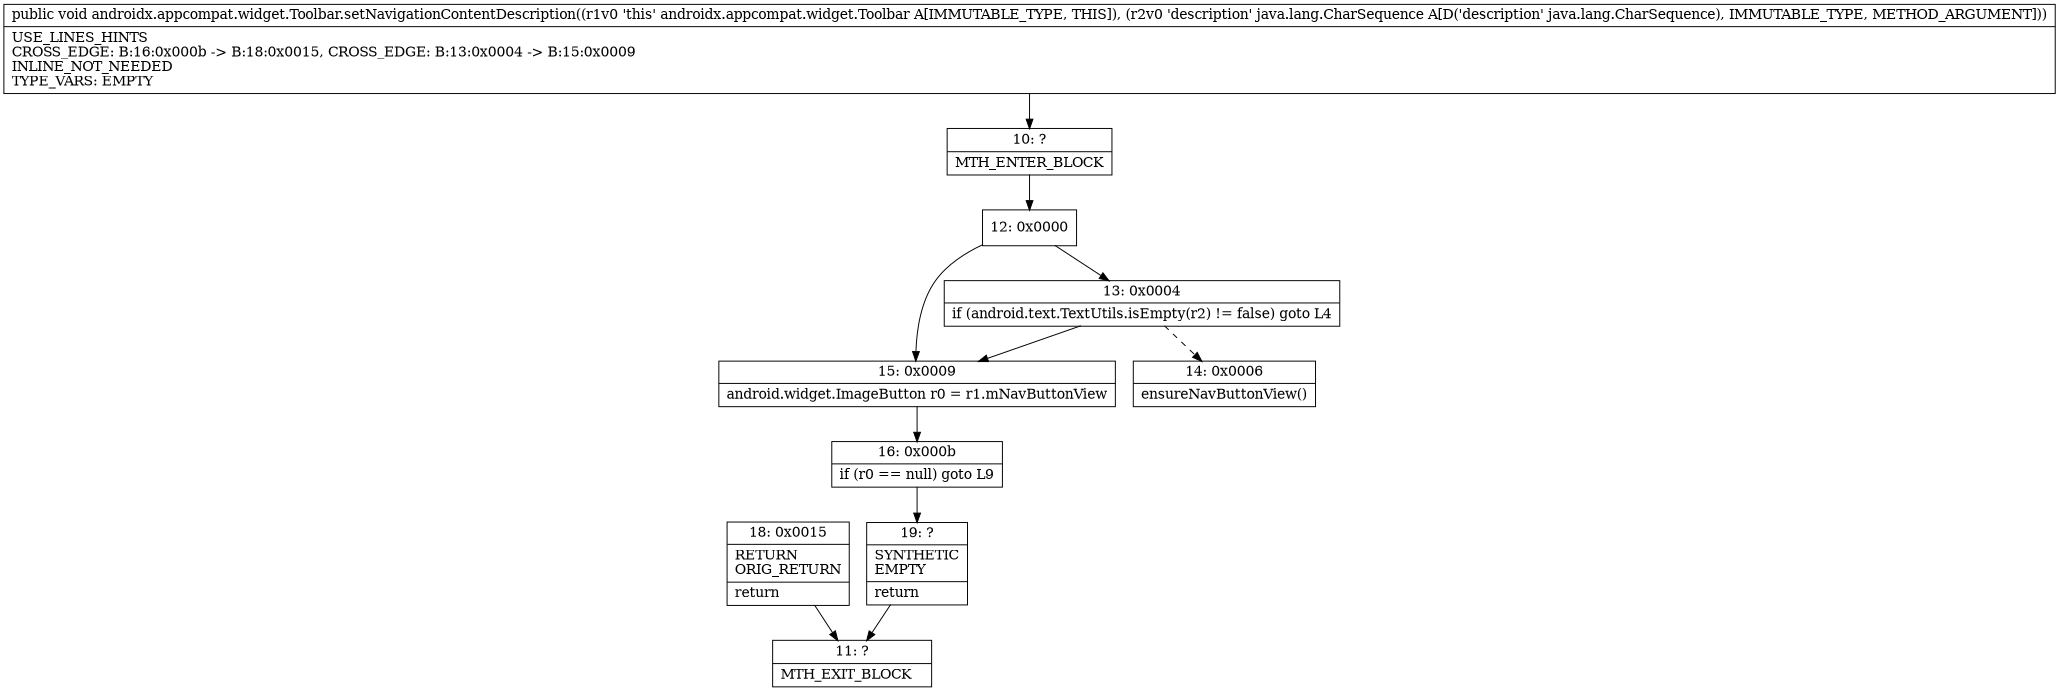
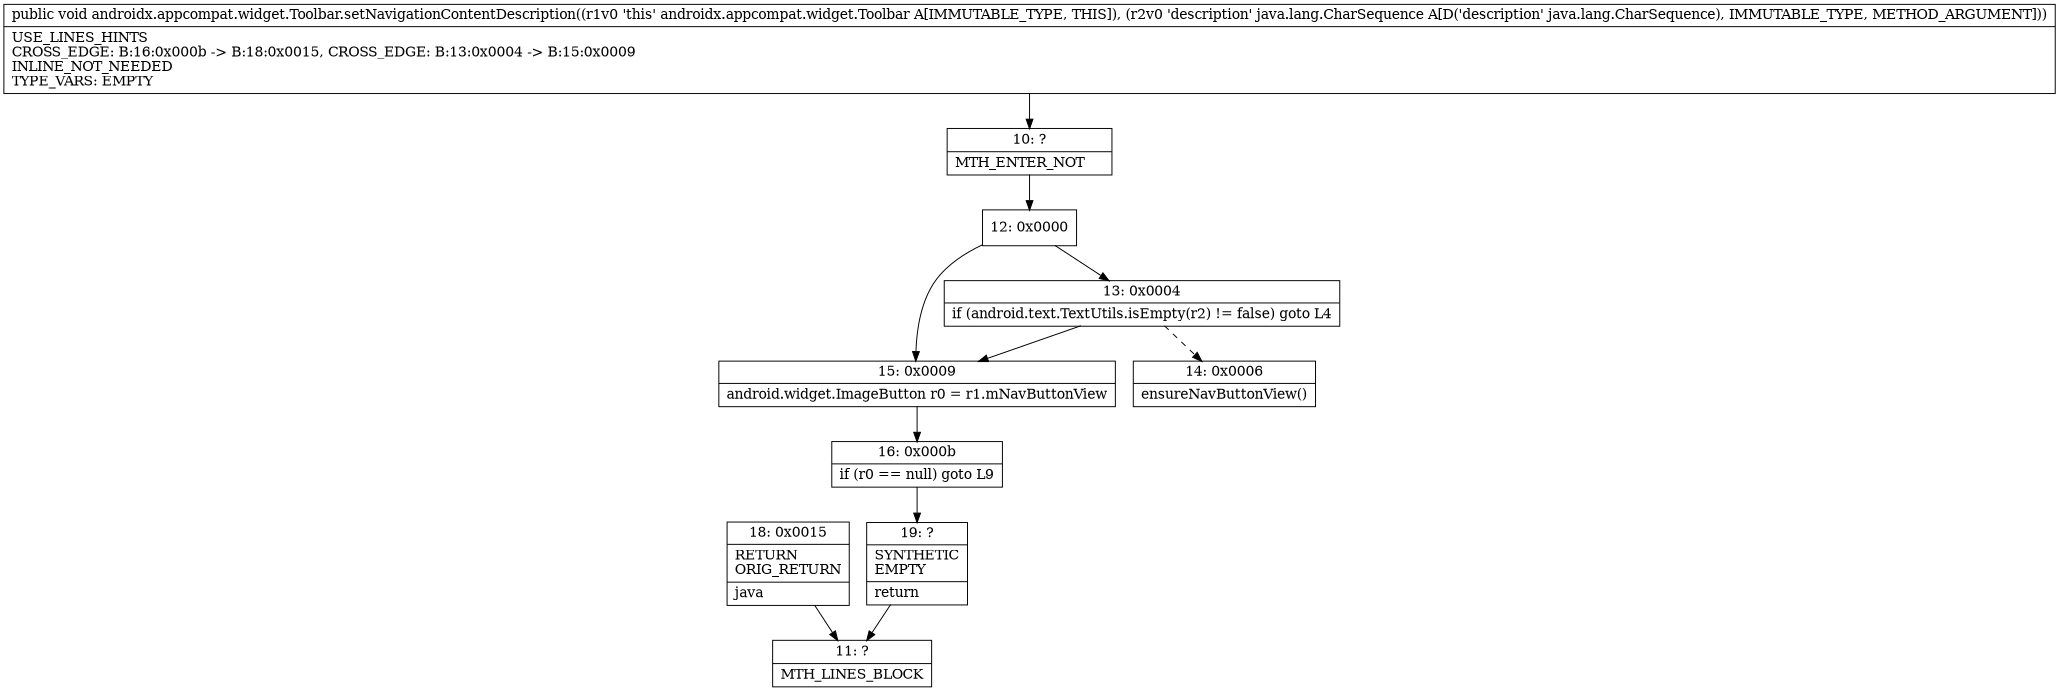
node "10: ?": text "MTH_ENTER_BLOCK" -> "MTH_ENTER_NOT"
node "18: 0x0015": text "return" -> "java"
node "11: ?": text "MTH_EXIT_BLOCK" -> "MTH_LINES_BLOCK"
